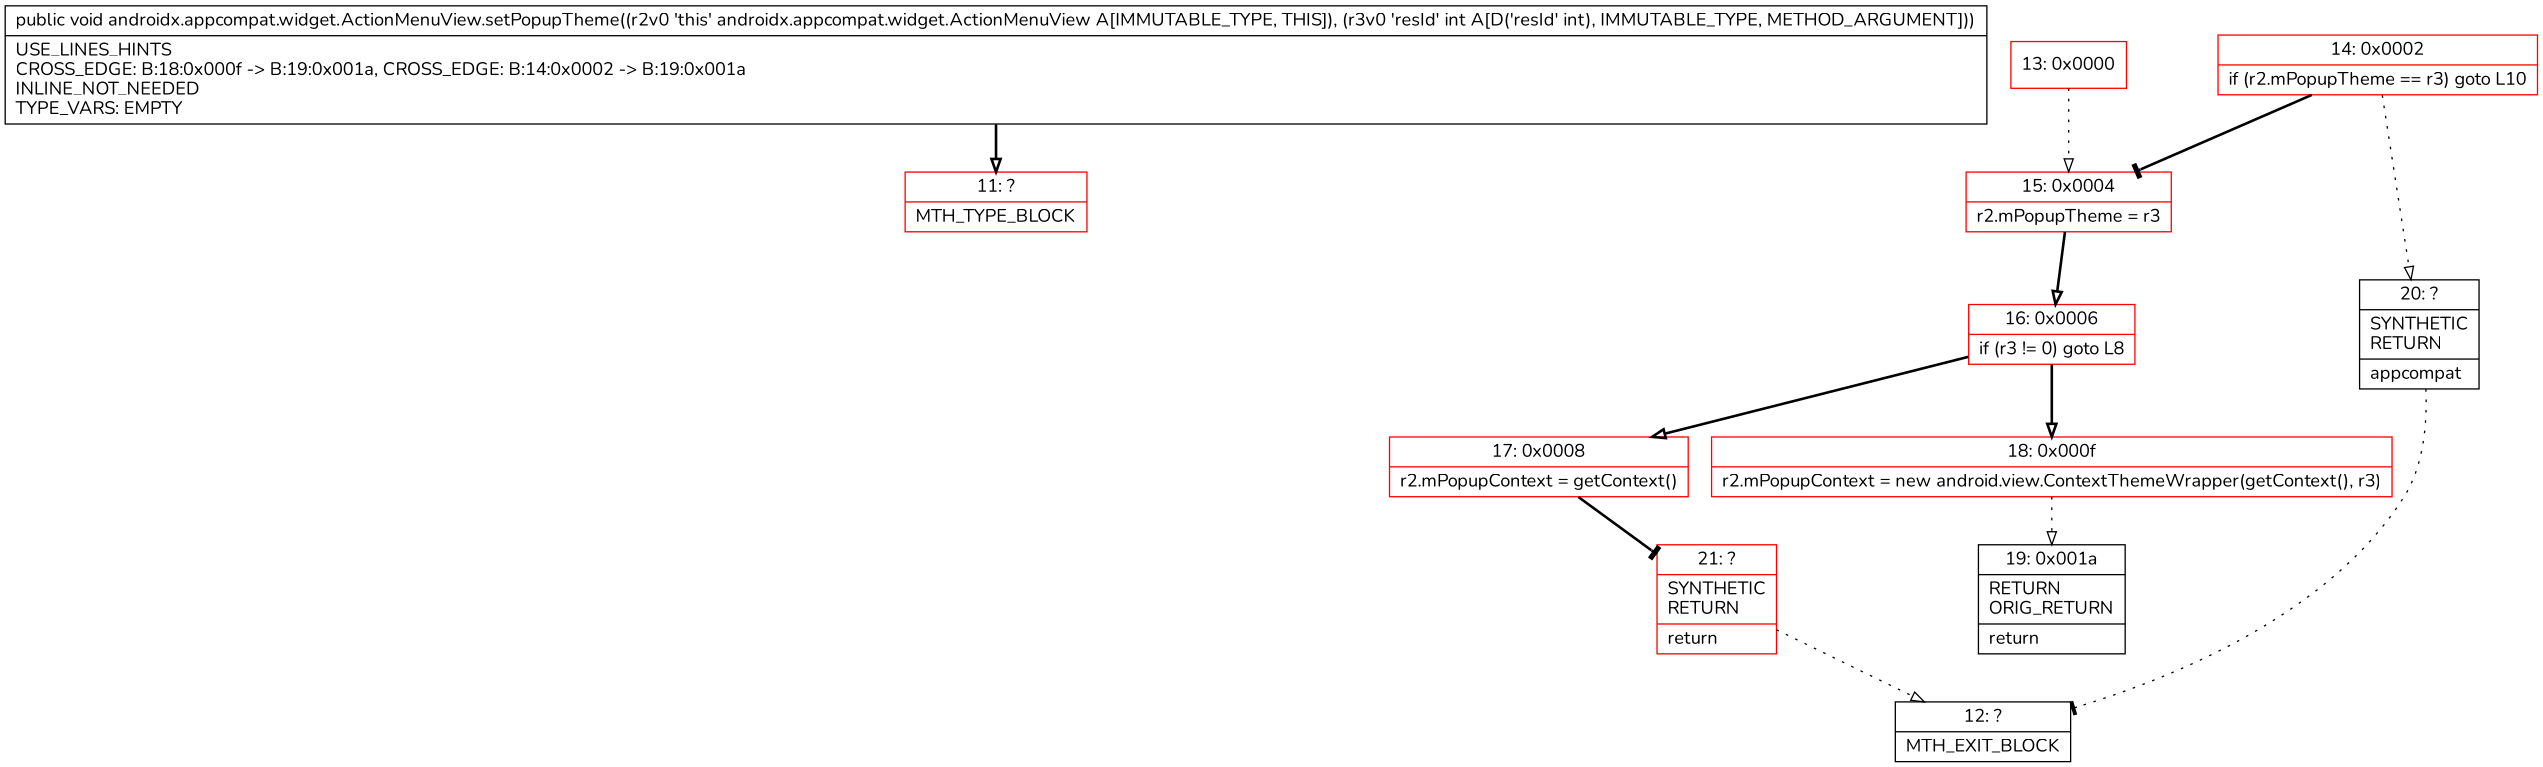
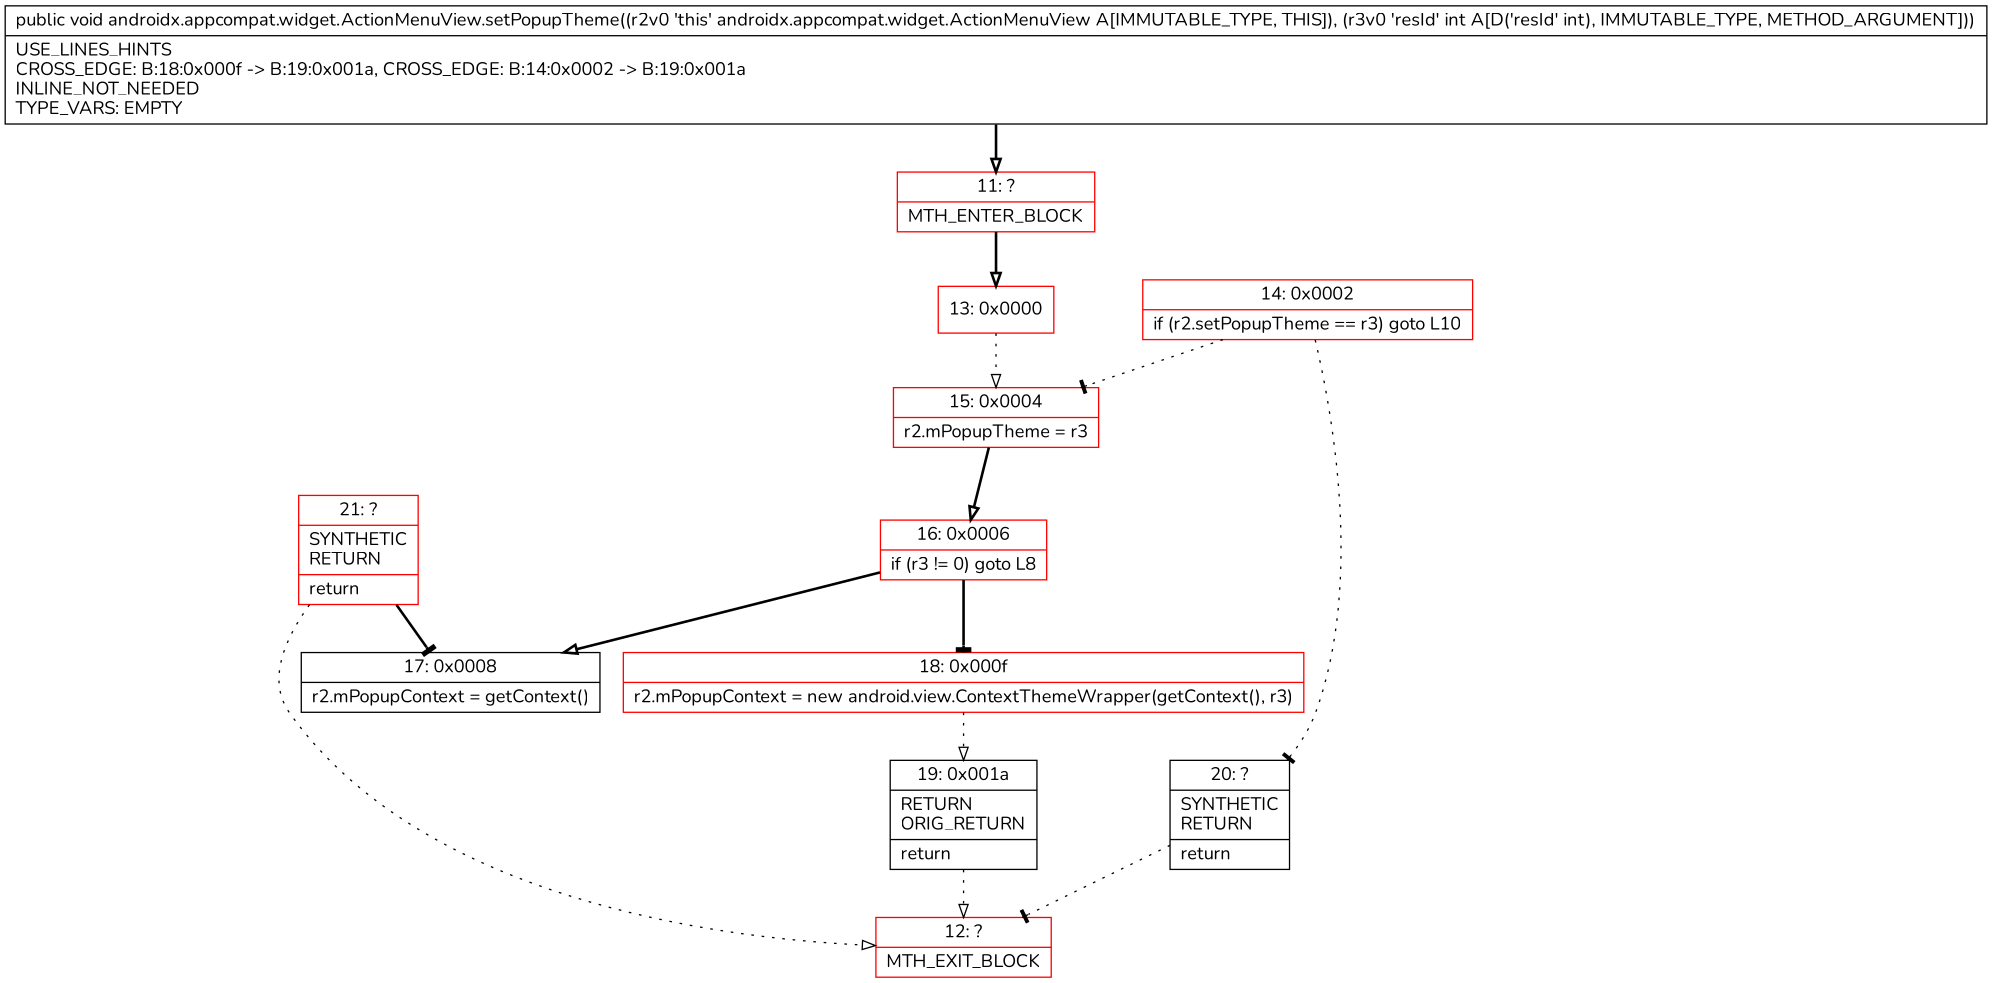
node "14: 0x0002": text "if (r2.mPopupTheme == r3) goto L10" -> "if (r2.setPopupTheme == r3) goto L10"
edge "14: 0x0002" -> "15: 0x0004": style bold -> dotted
edge "14: 0x0002" -> "20: ?": arrowhead onormal -> tee
node "11: ?": text "MTH_TYPE_BLOCK" -> "MTH_ENTER_BLOCK"
edge "11: ?" -> "13: 0x0000": added
node "20: ?": text "appcompat" -> "return"
edge "16: 0x0006" -> "18: 0x000f": arrowhead onormal -> tee
node "17: 0x0008": color red -> black
edge "17: 0x0008" -> "21: ?": reversed
node "12: ?": color black -> red
edge "19: 0x001a" -> "12: ?": added
